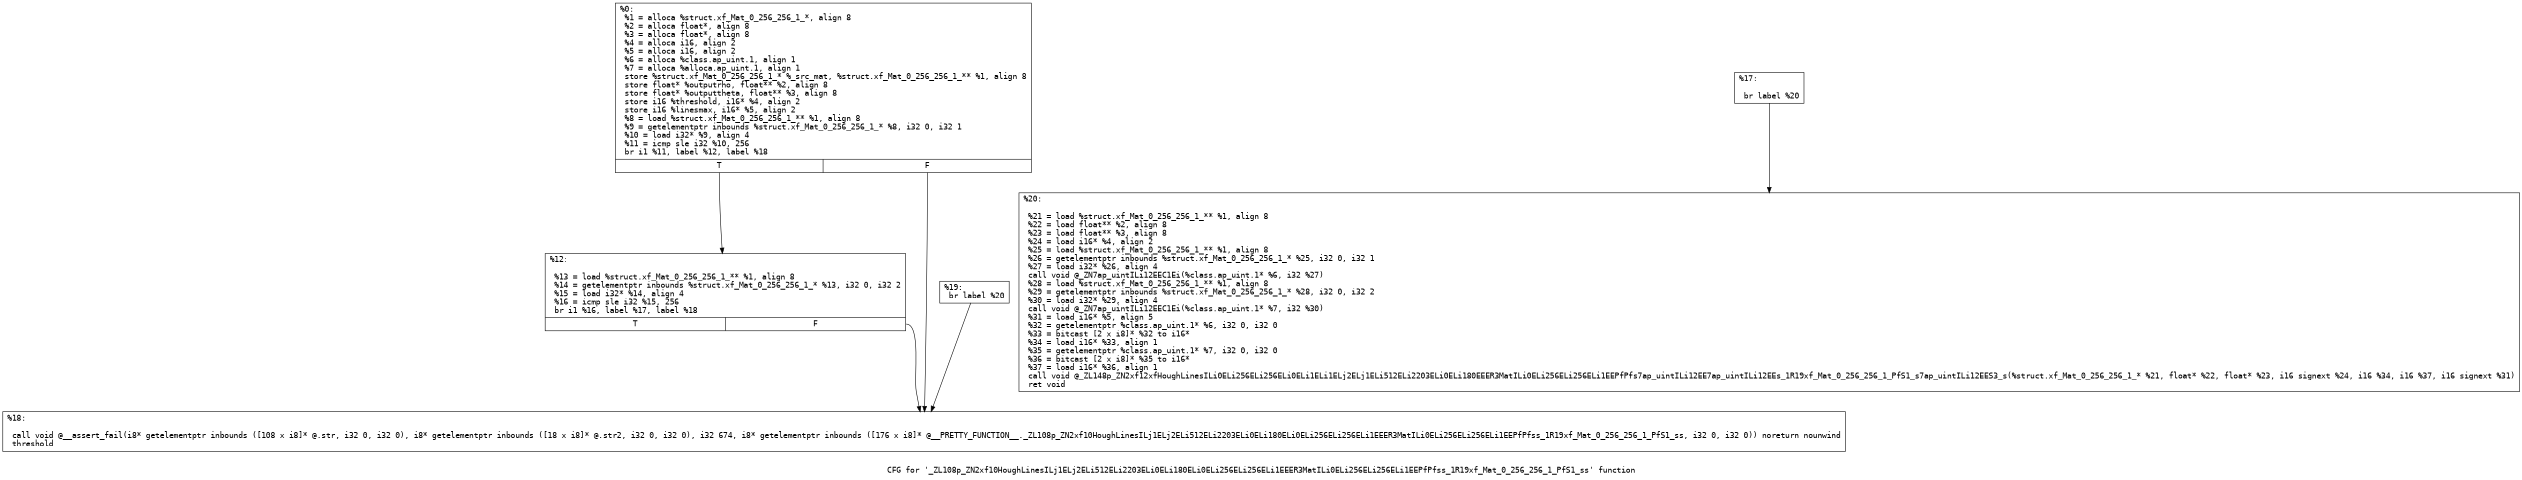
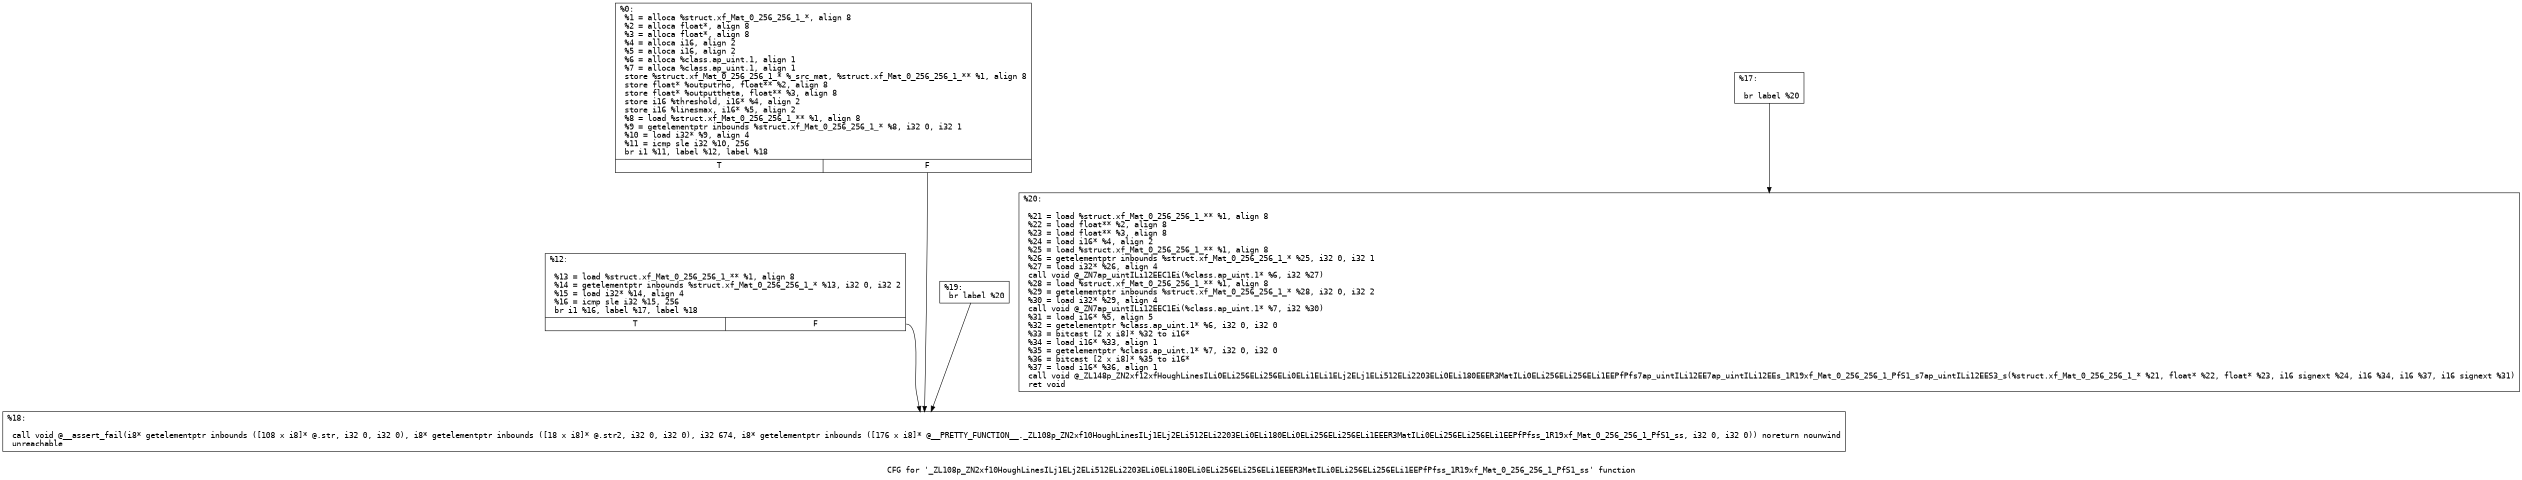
node "%0:": text "%7 = alloca %alloca.ap_uint.1, align 1" -> "%7 = alloca %class.ap_uint.1, align 1"
edge "%0:" -> "%12:": removed
node "%18:": text "threshold" -> "unreachable"
